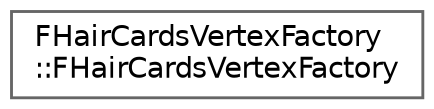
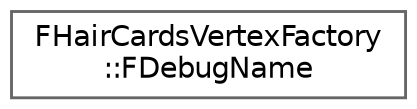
node "FHairCardsVertexFactory ::FHairCardsVertexFactory": label "FHairCardsVertexFactory ::FHairCardsVertexFactory" -> "FHairCardsVertexFactory ::FDebugName"
